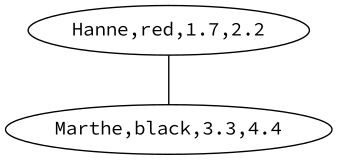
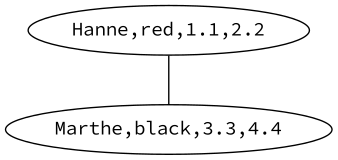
node "Hanne,red,1.7,2.2": label "Hanne,red,1.7,2.2" -> "Hanne,red,1.1,2.2"
